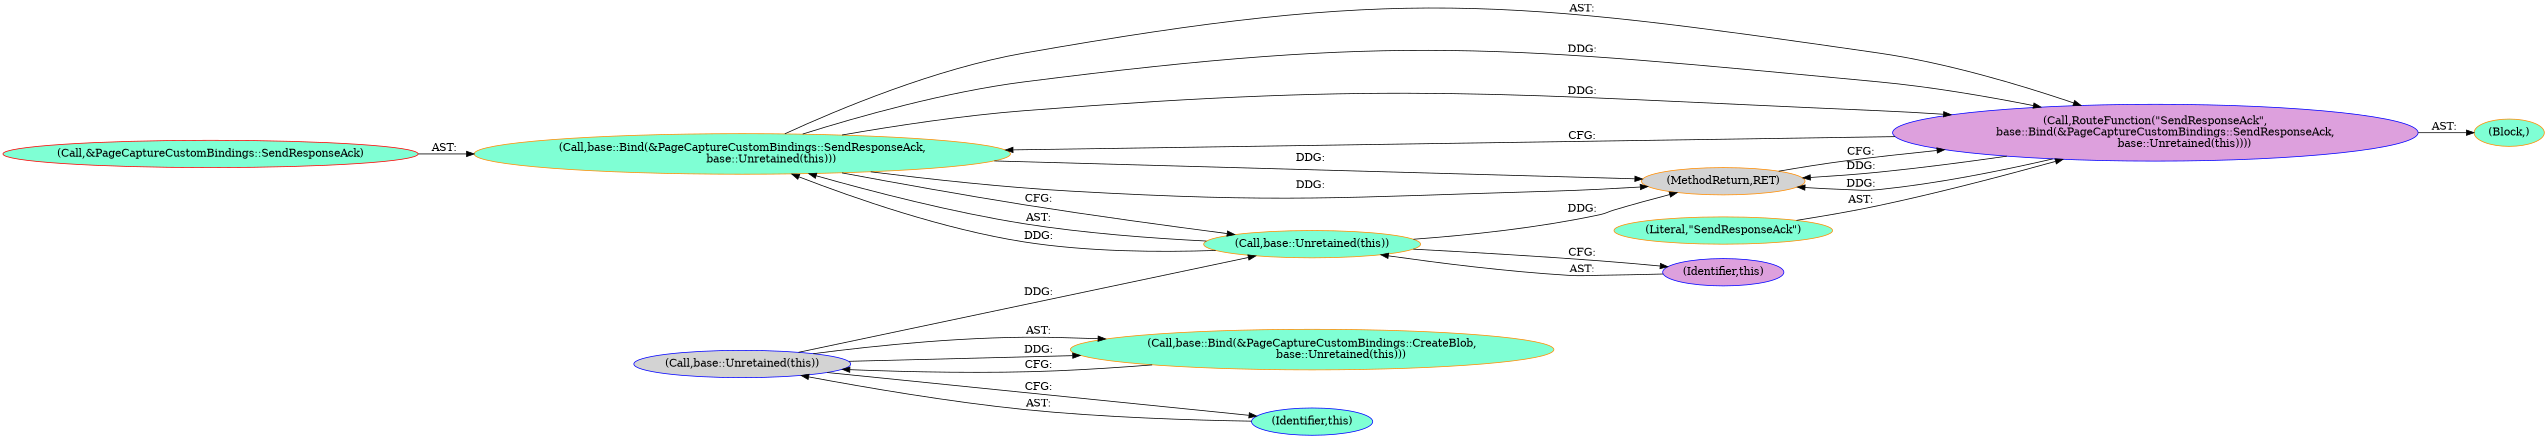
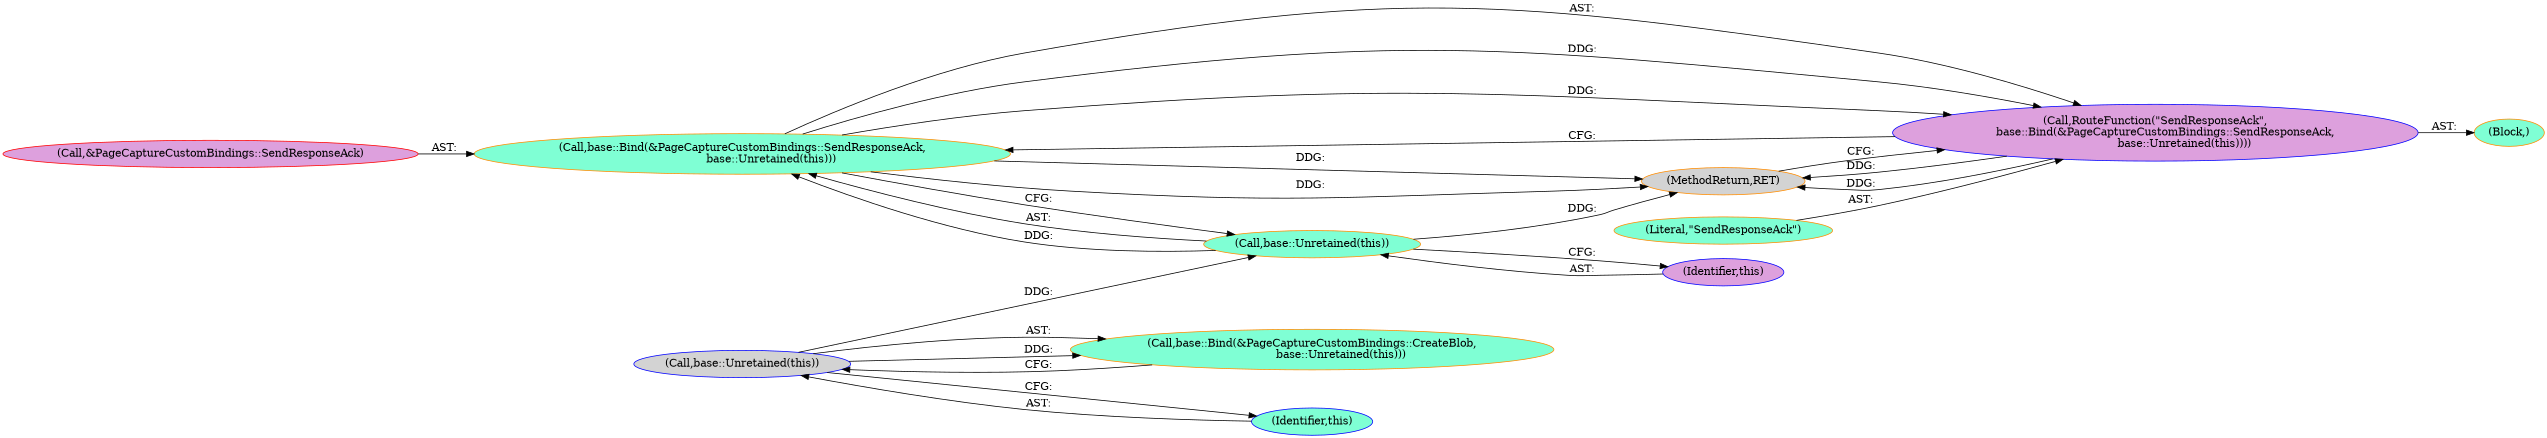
node "(Call,&PageCaptureCustomBindings::SendResponseAck)": fillcolor aquamarine -> plum
